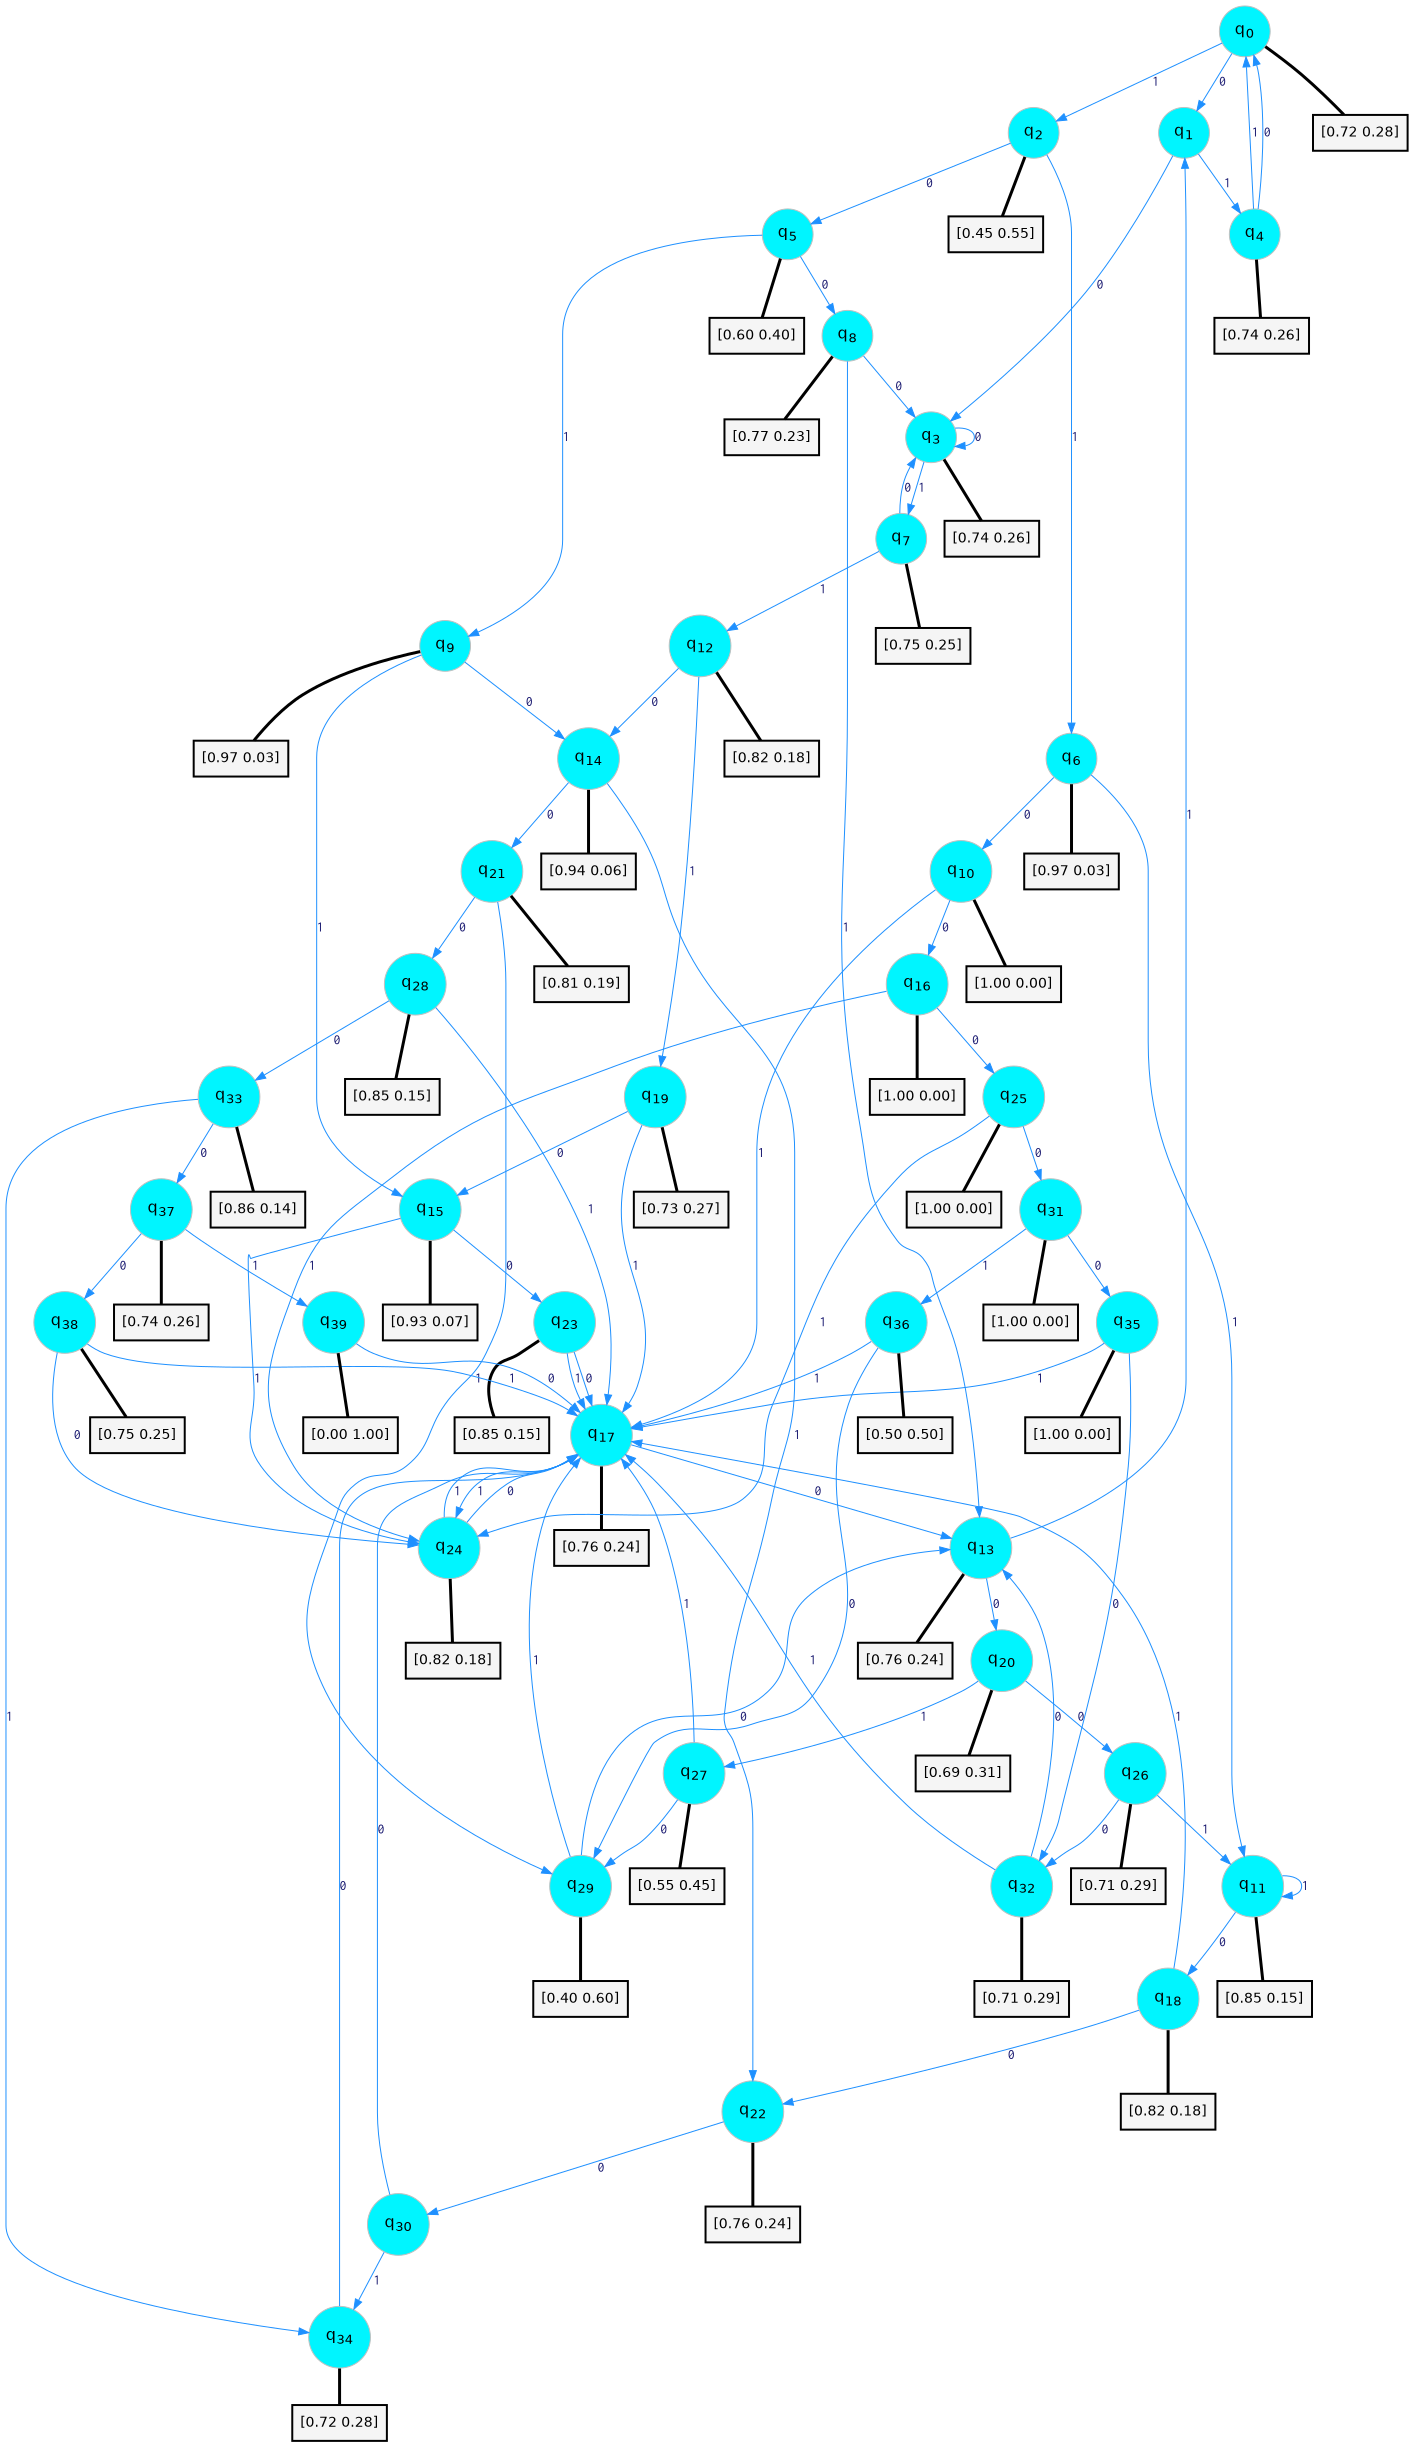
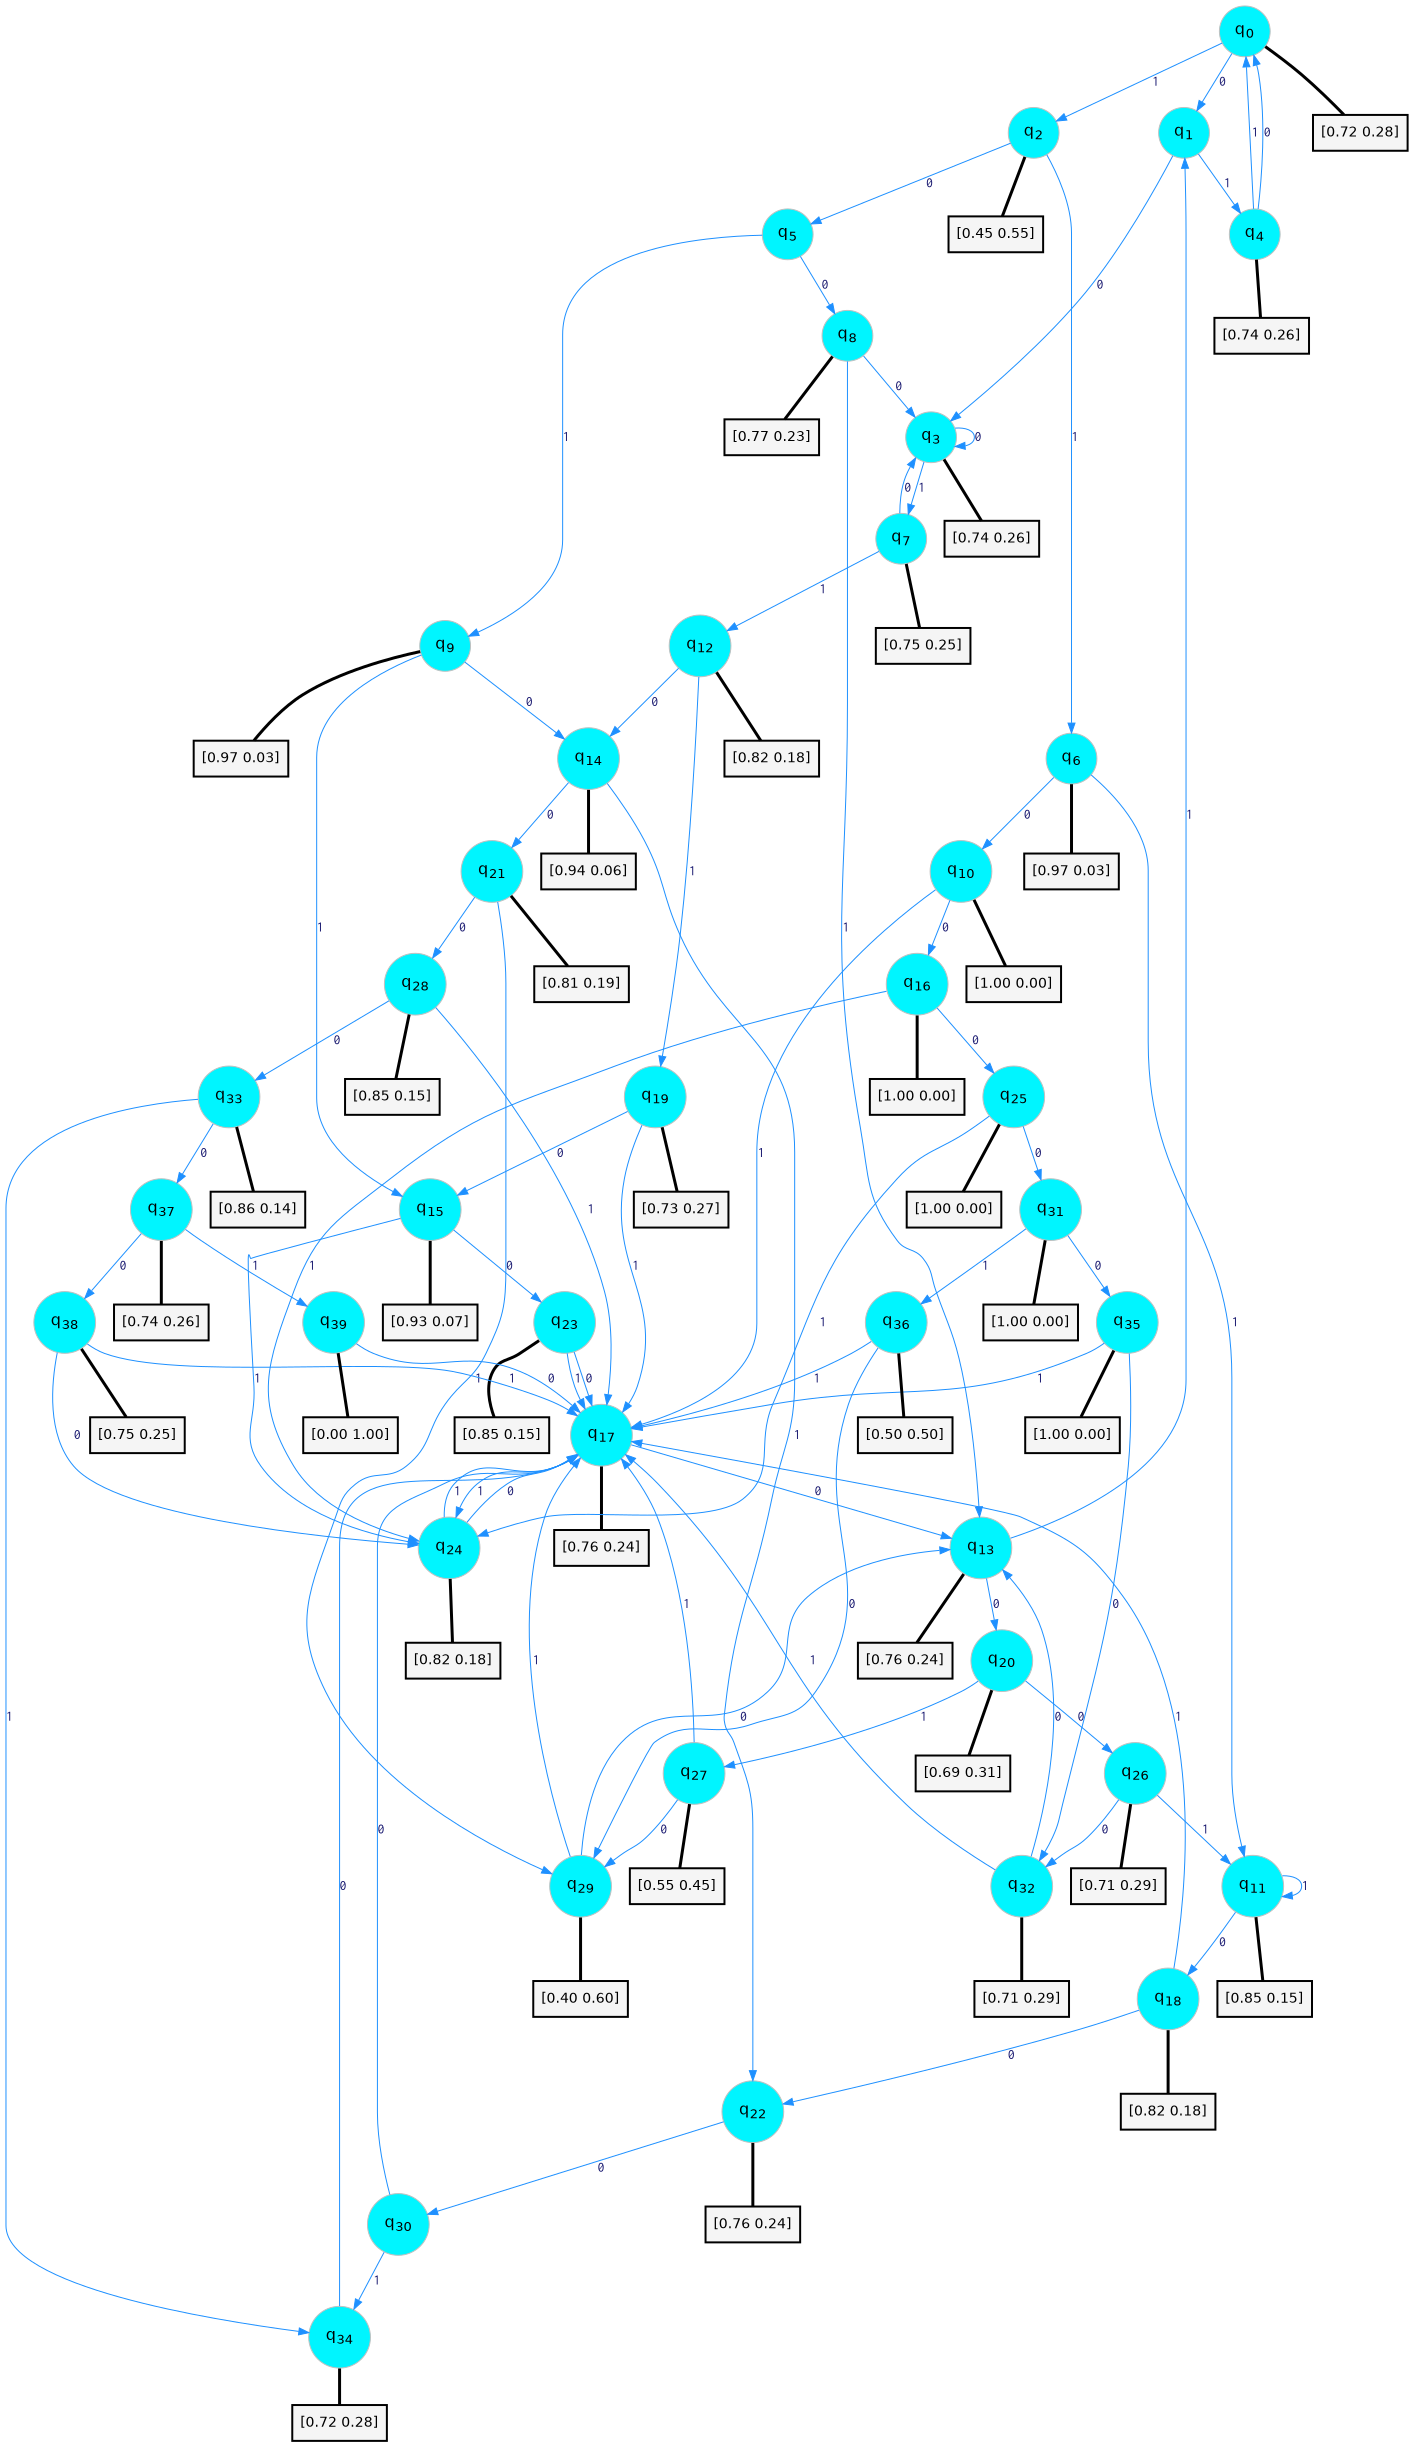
node "[0.60 0.40]": removed
